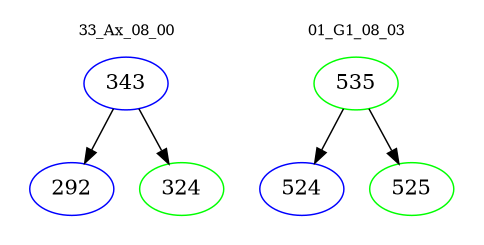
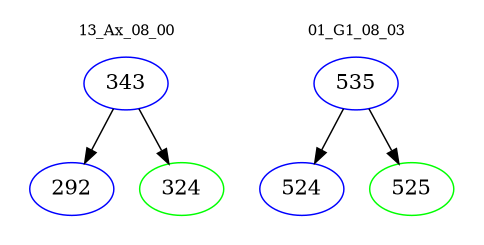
cluster "33_Ax_08_00": label "33_Ax_08_00" -> "13_Ax_08_00"
node "535": color green -> blue
